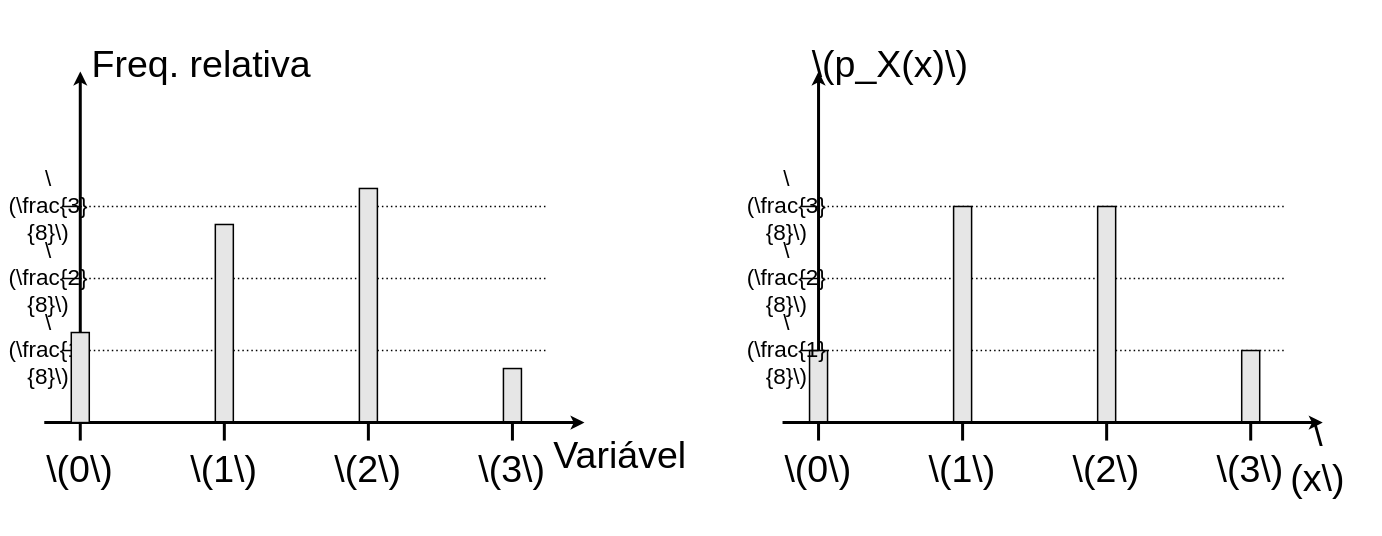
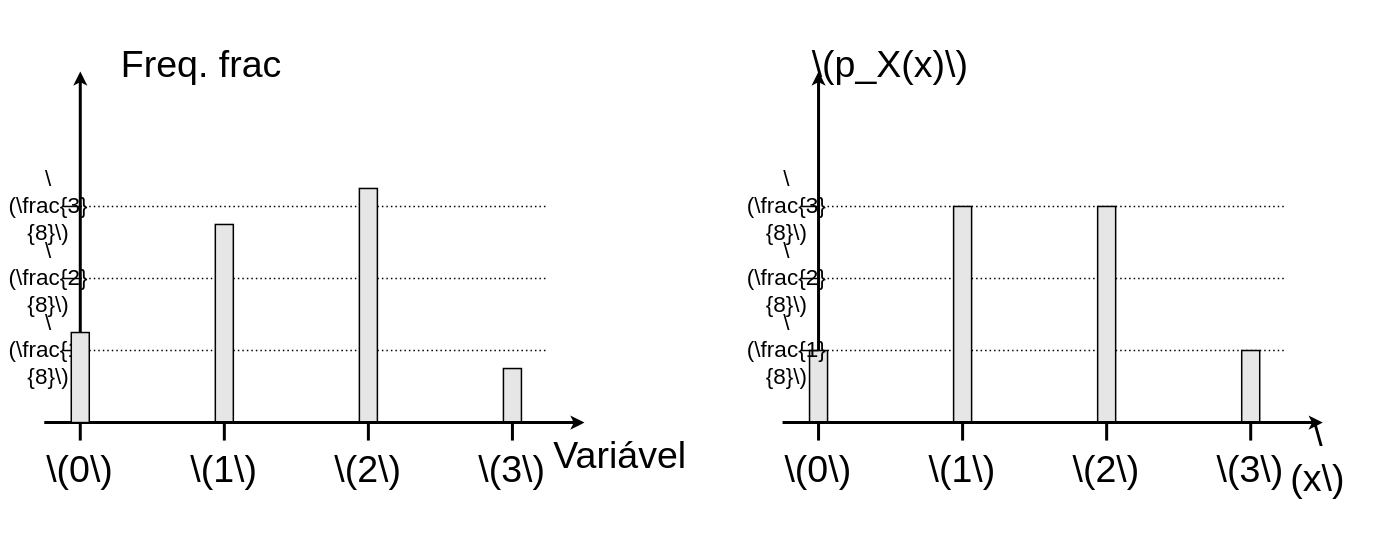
node "Freq. relativa": label "Freq. relativa" -> "Freq. frac"
